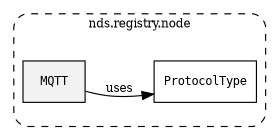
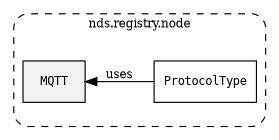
edge "MQTT" -> "ProtocolType": reversed
